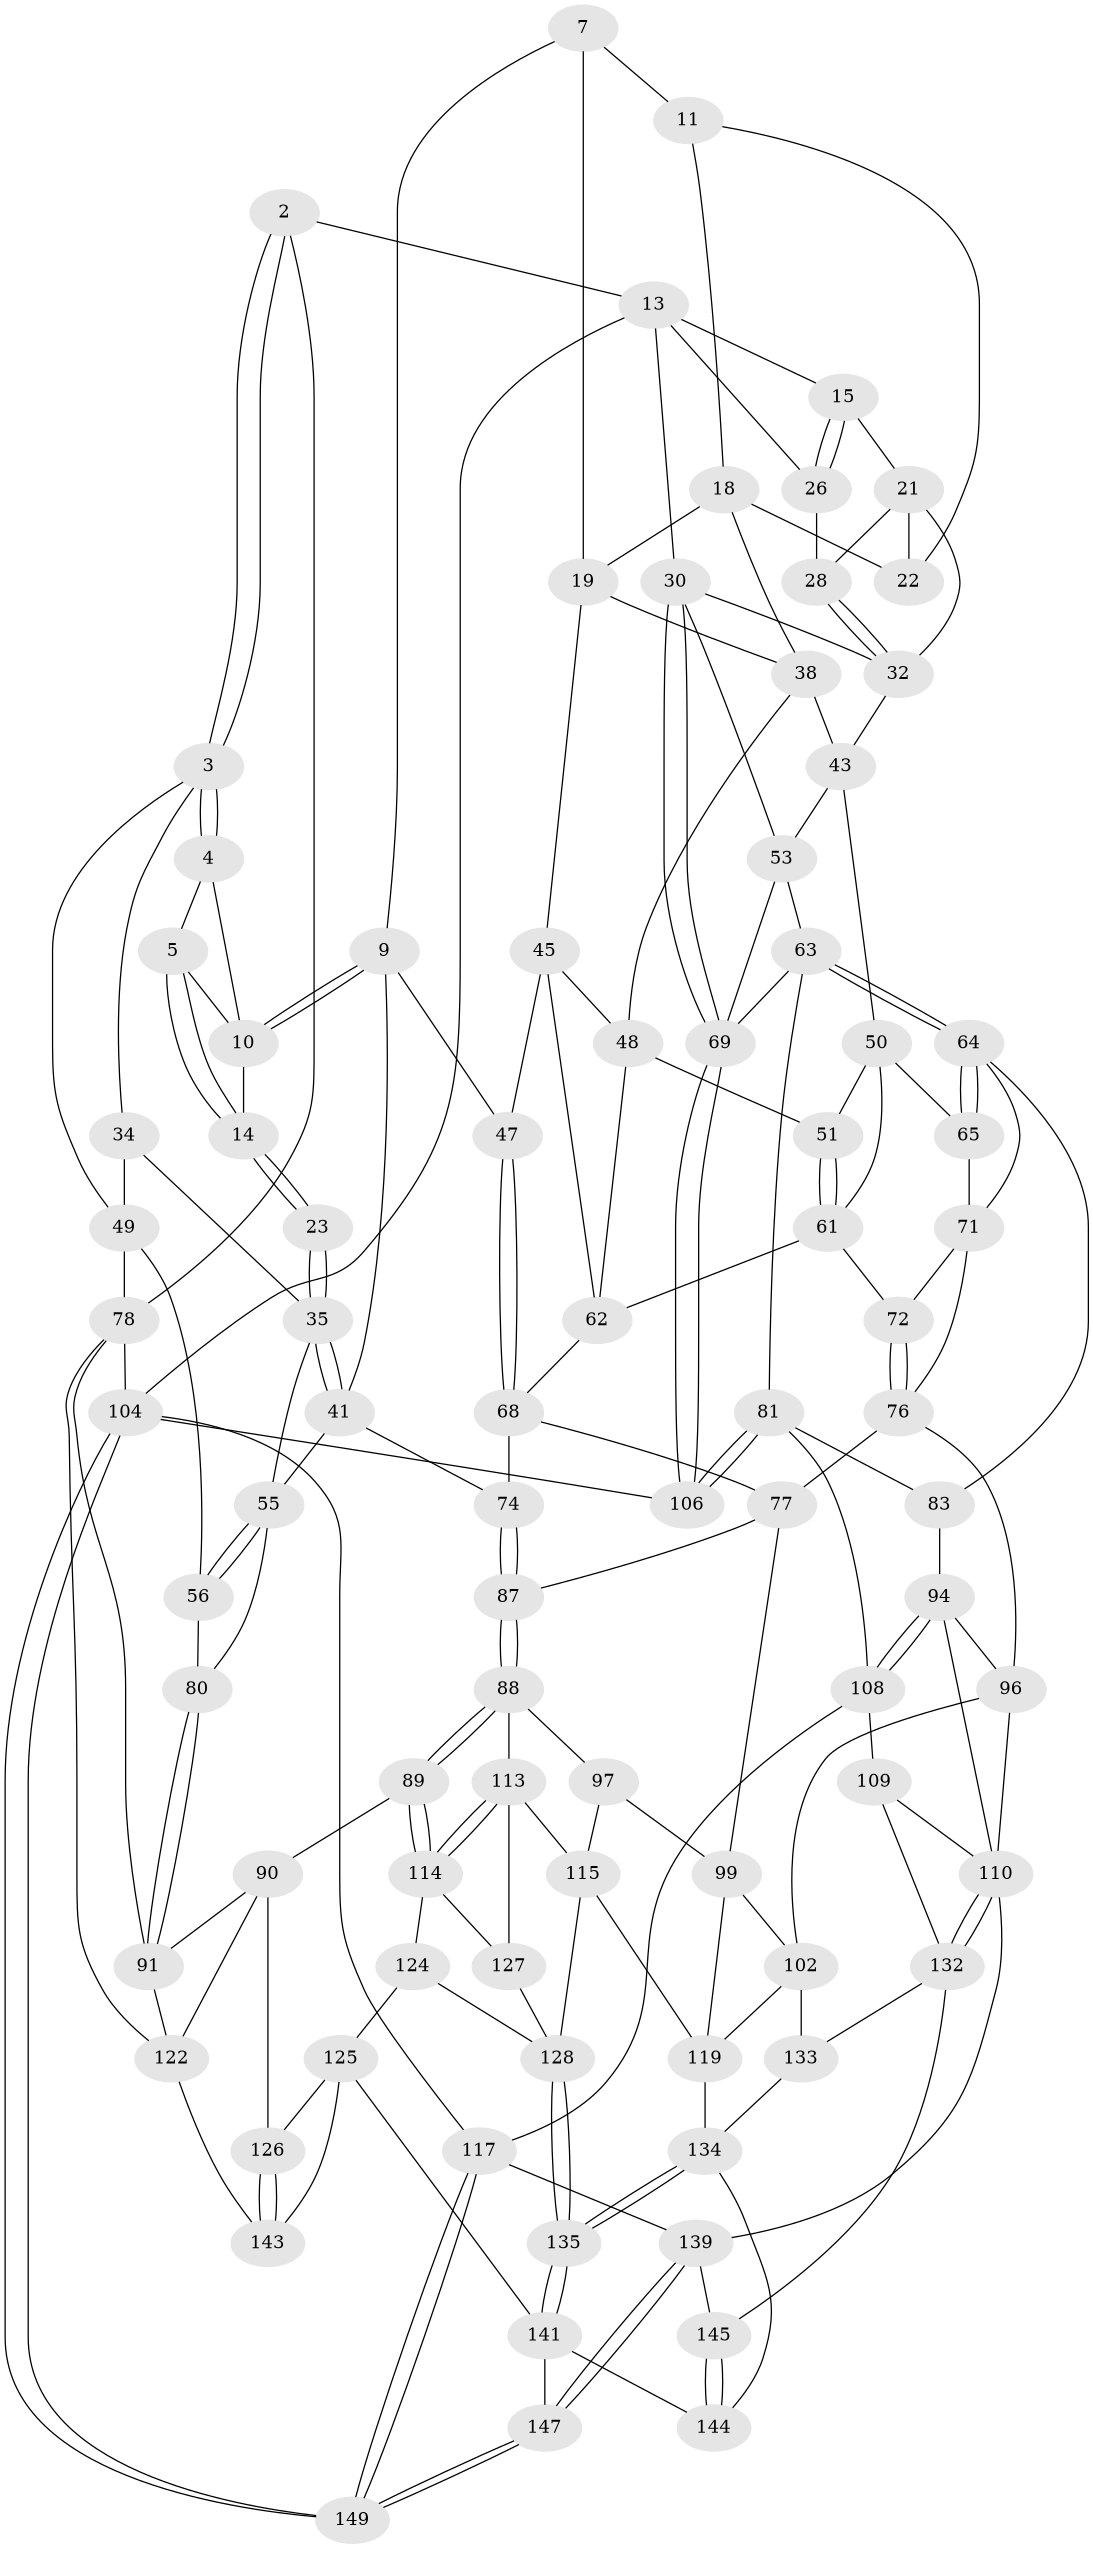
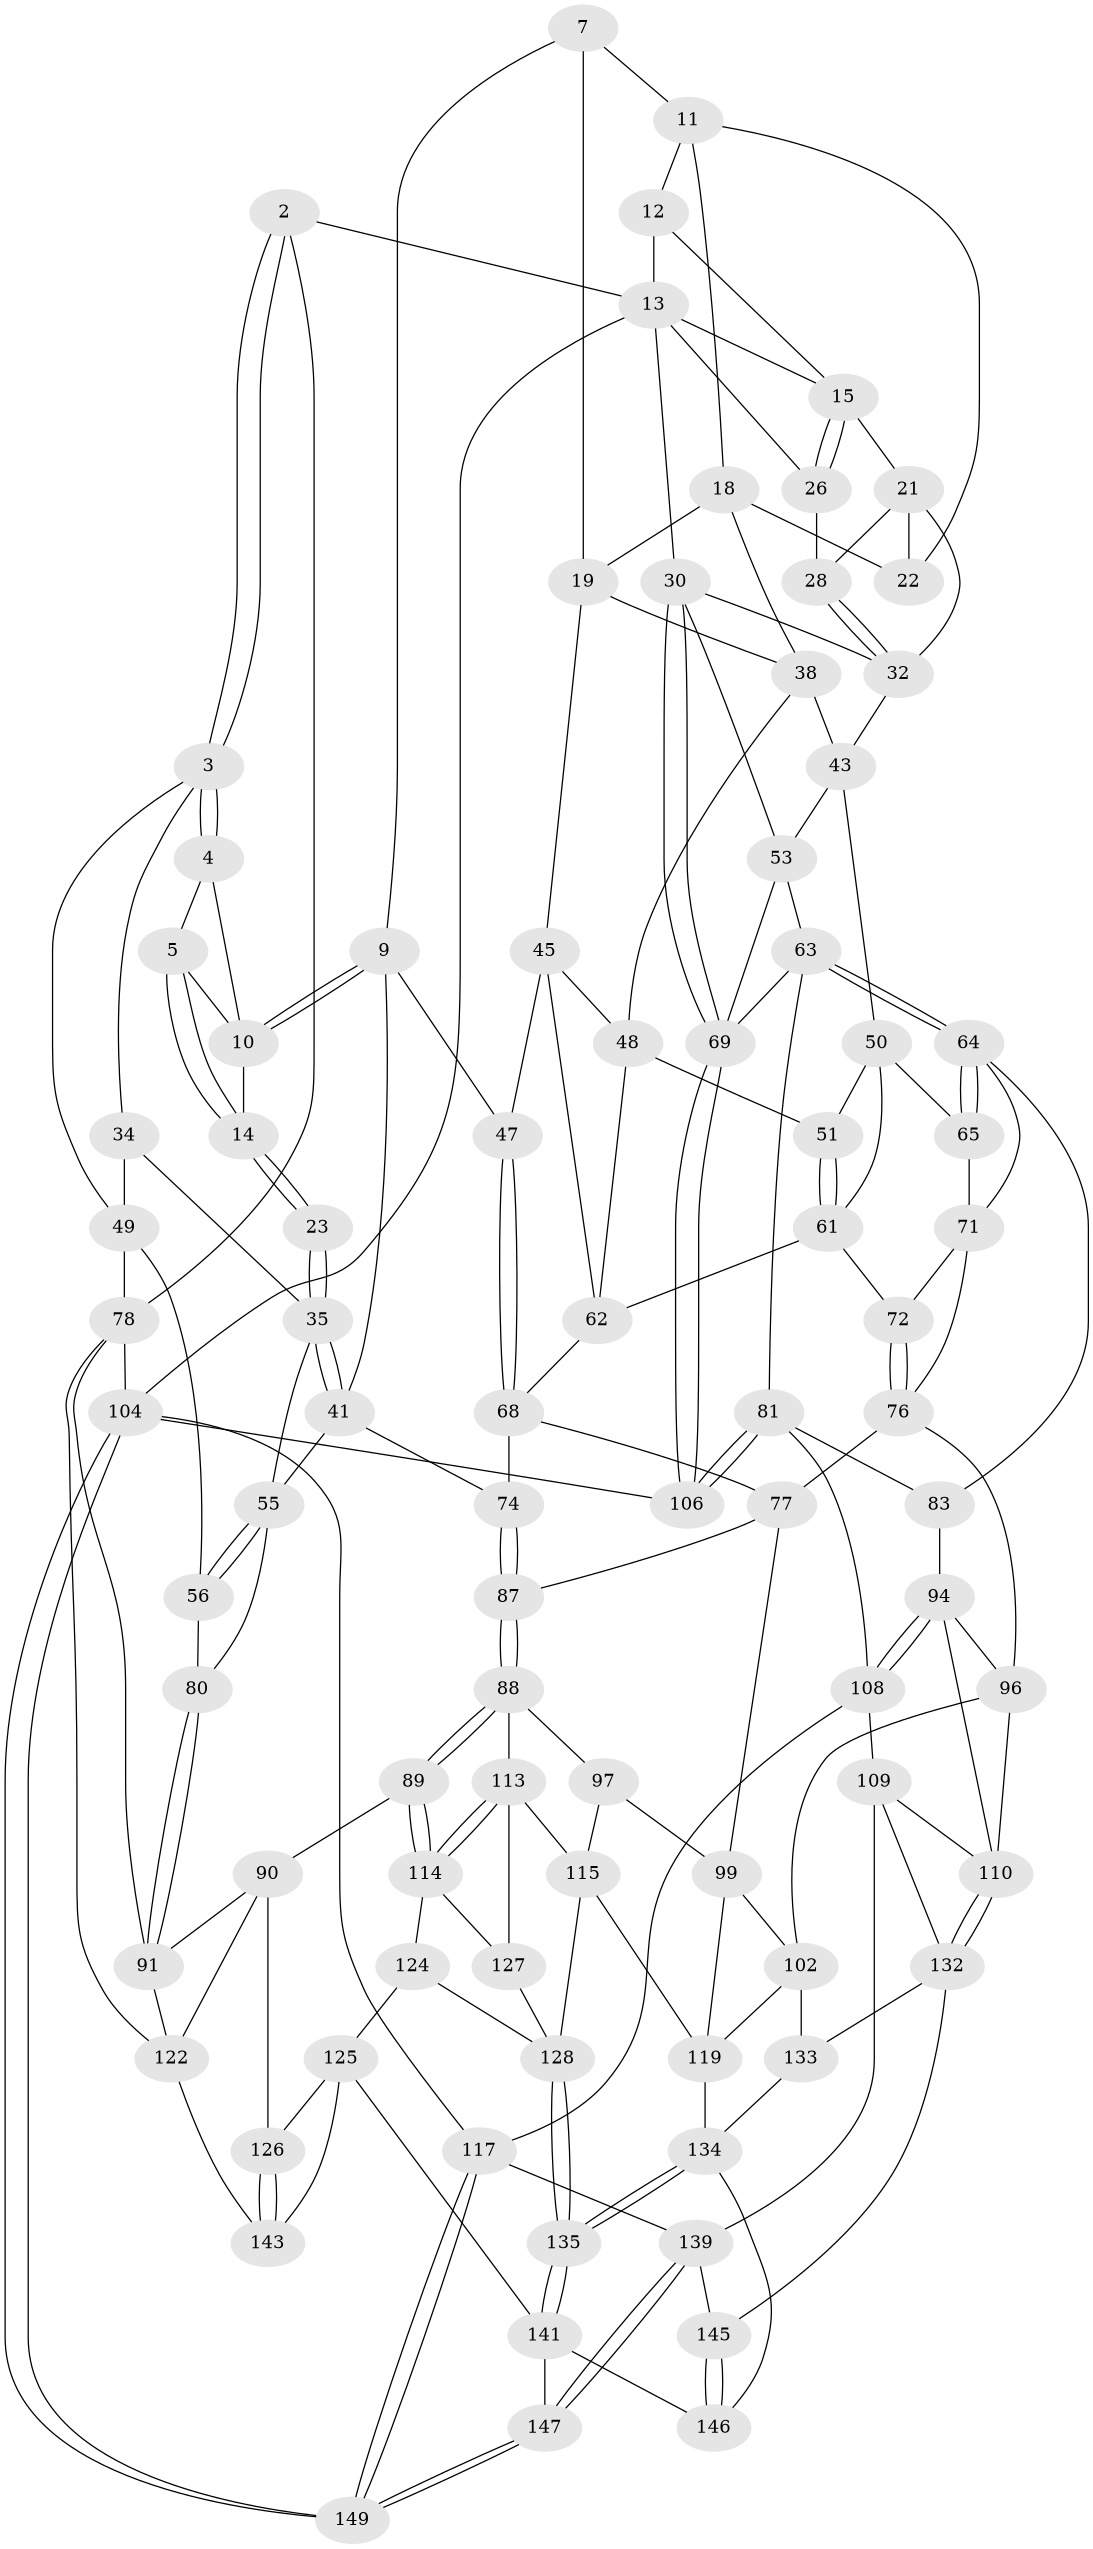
node "12": added
edge "110" -- "139": now "109" -- "139"
node "144": label "144" -> "146"
